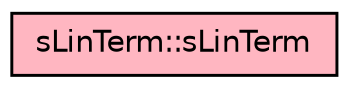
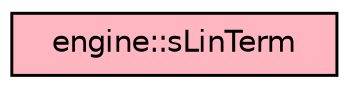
node "sLinTerm::sLinTerm": label "sLinTerm::sLinTerm" -> "engine::sLinTerm"
